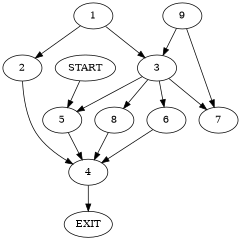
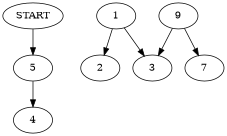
edge "3" -> "5": removed
edge "3" -> "7": removed
node "8": removed
node "6": removed
edge "2" -> "4": removed
node "EXIT": removed
